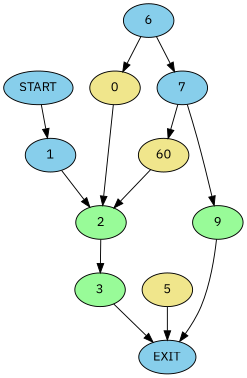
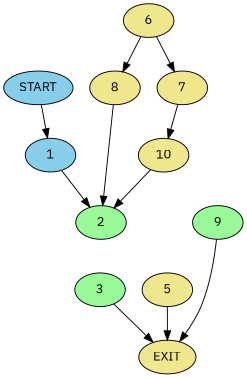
node "6": fillcolor skyblue -> khaki
node "0": label "0" -> "8"
node "7": fillcolor skyblue -> khaki
edge "7" -> "9": removed
node "60": label "60" -> "10"
edge "2" -> "3": removed
node "EXIT": fillcolor skyblue -> khaki
